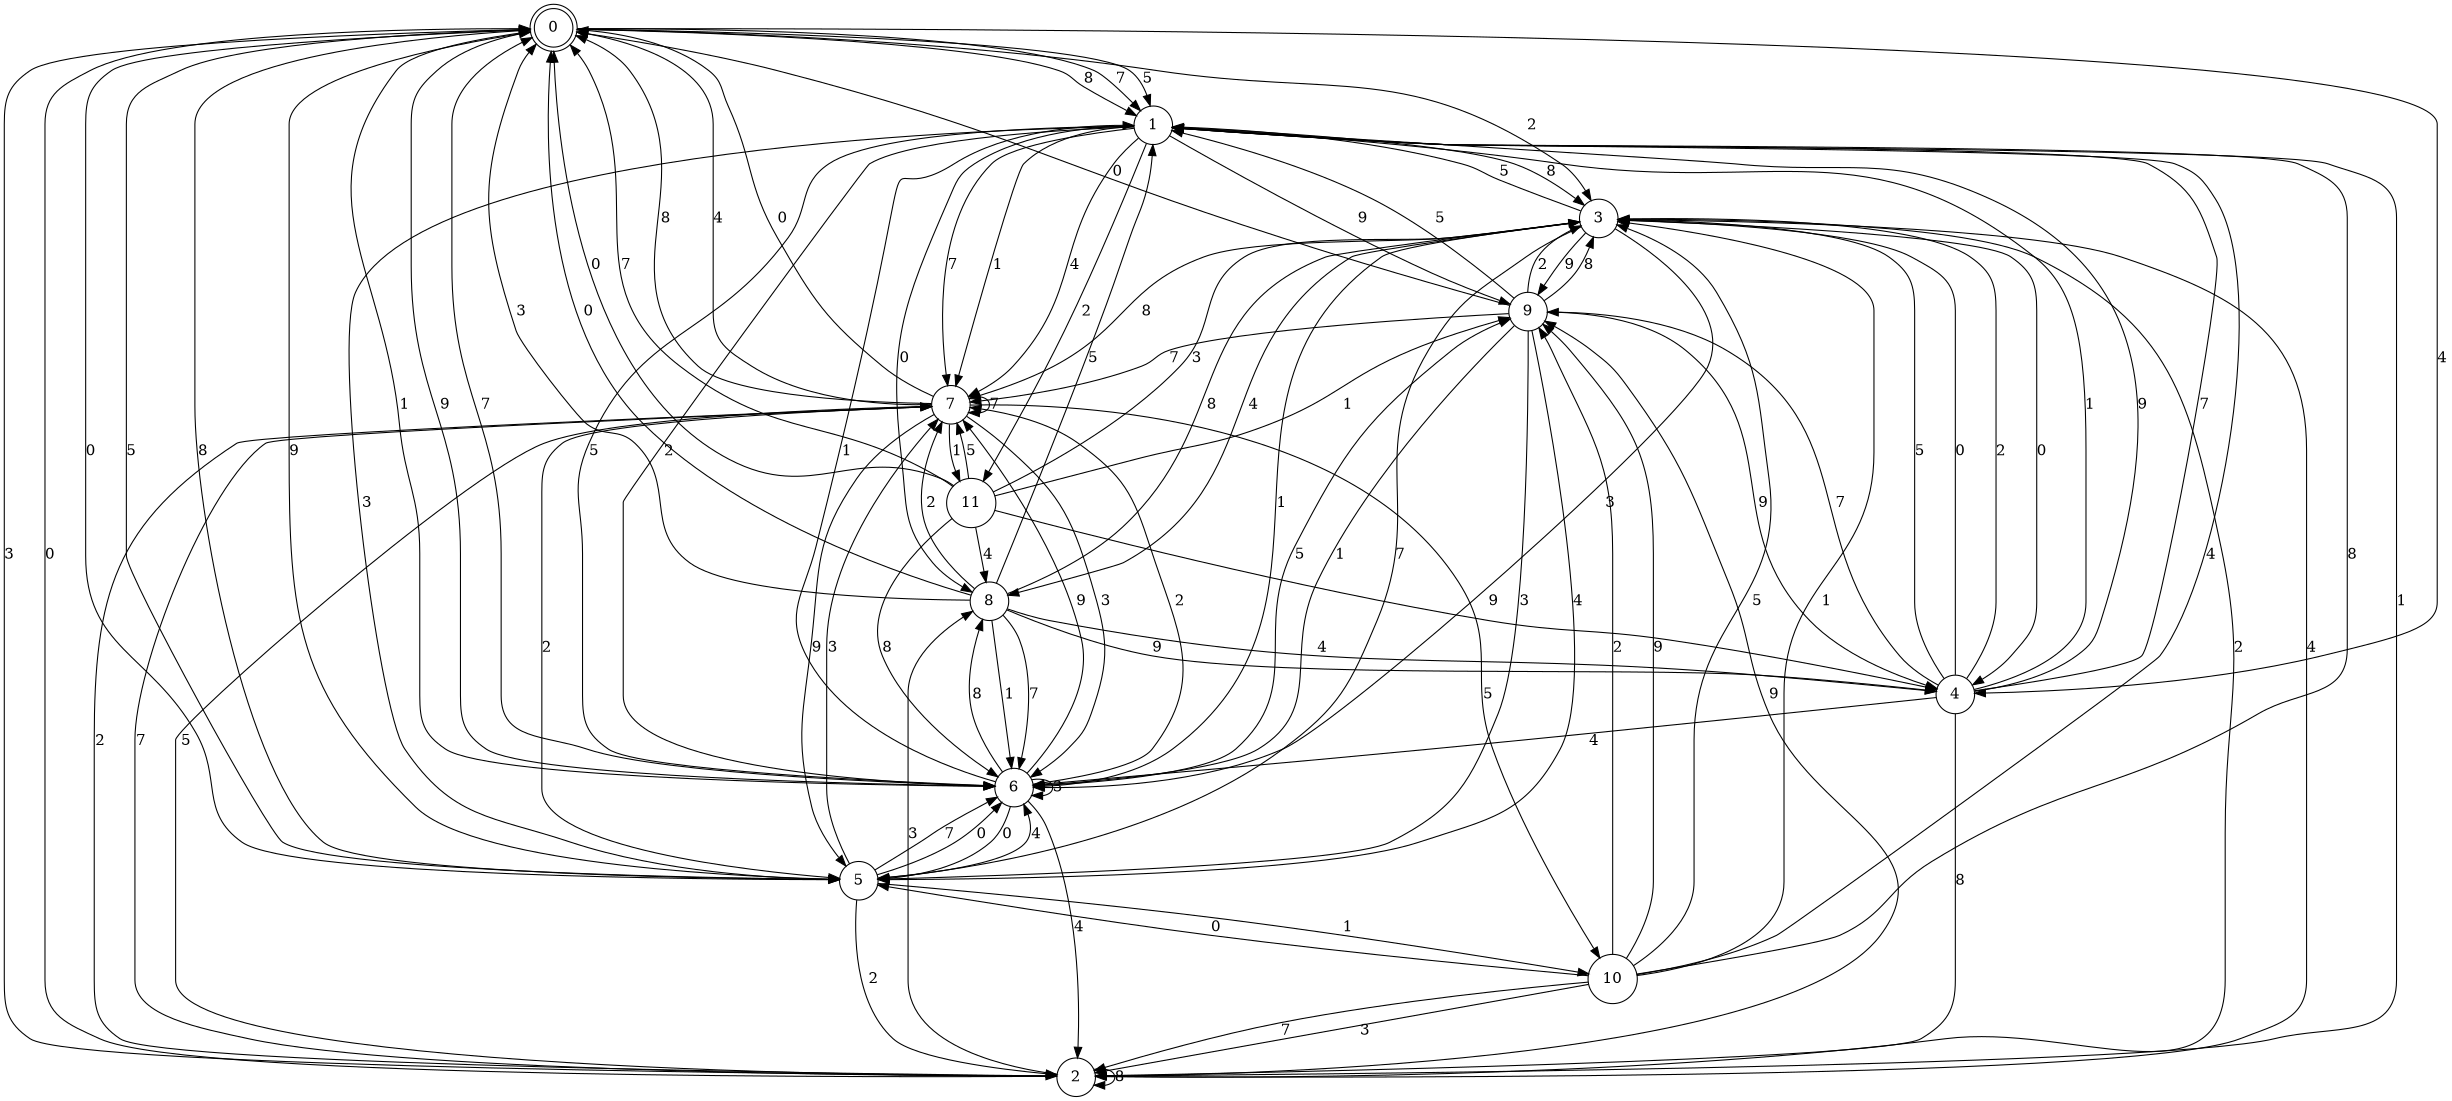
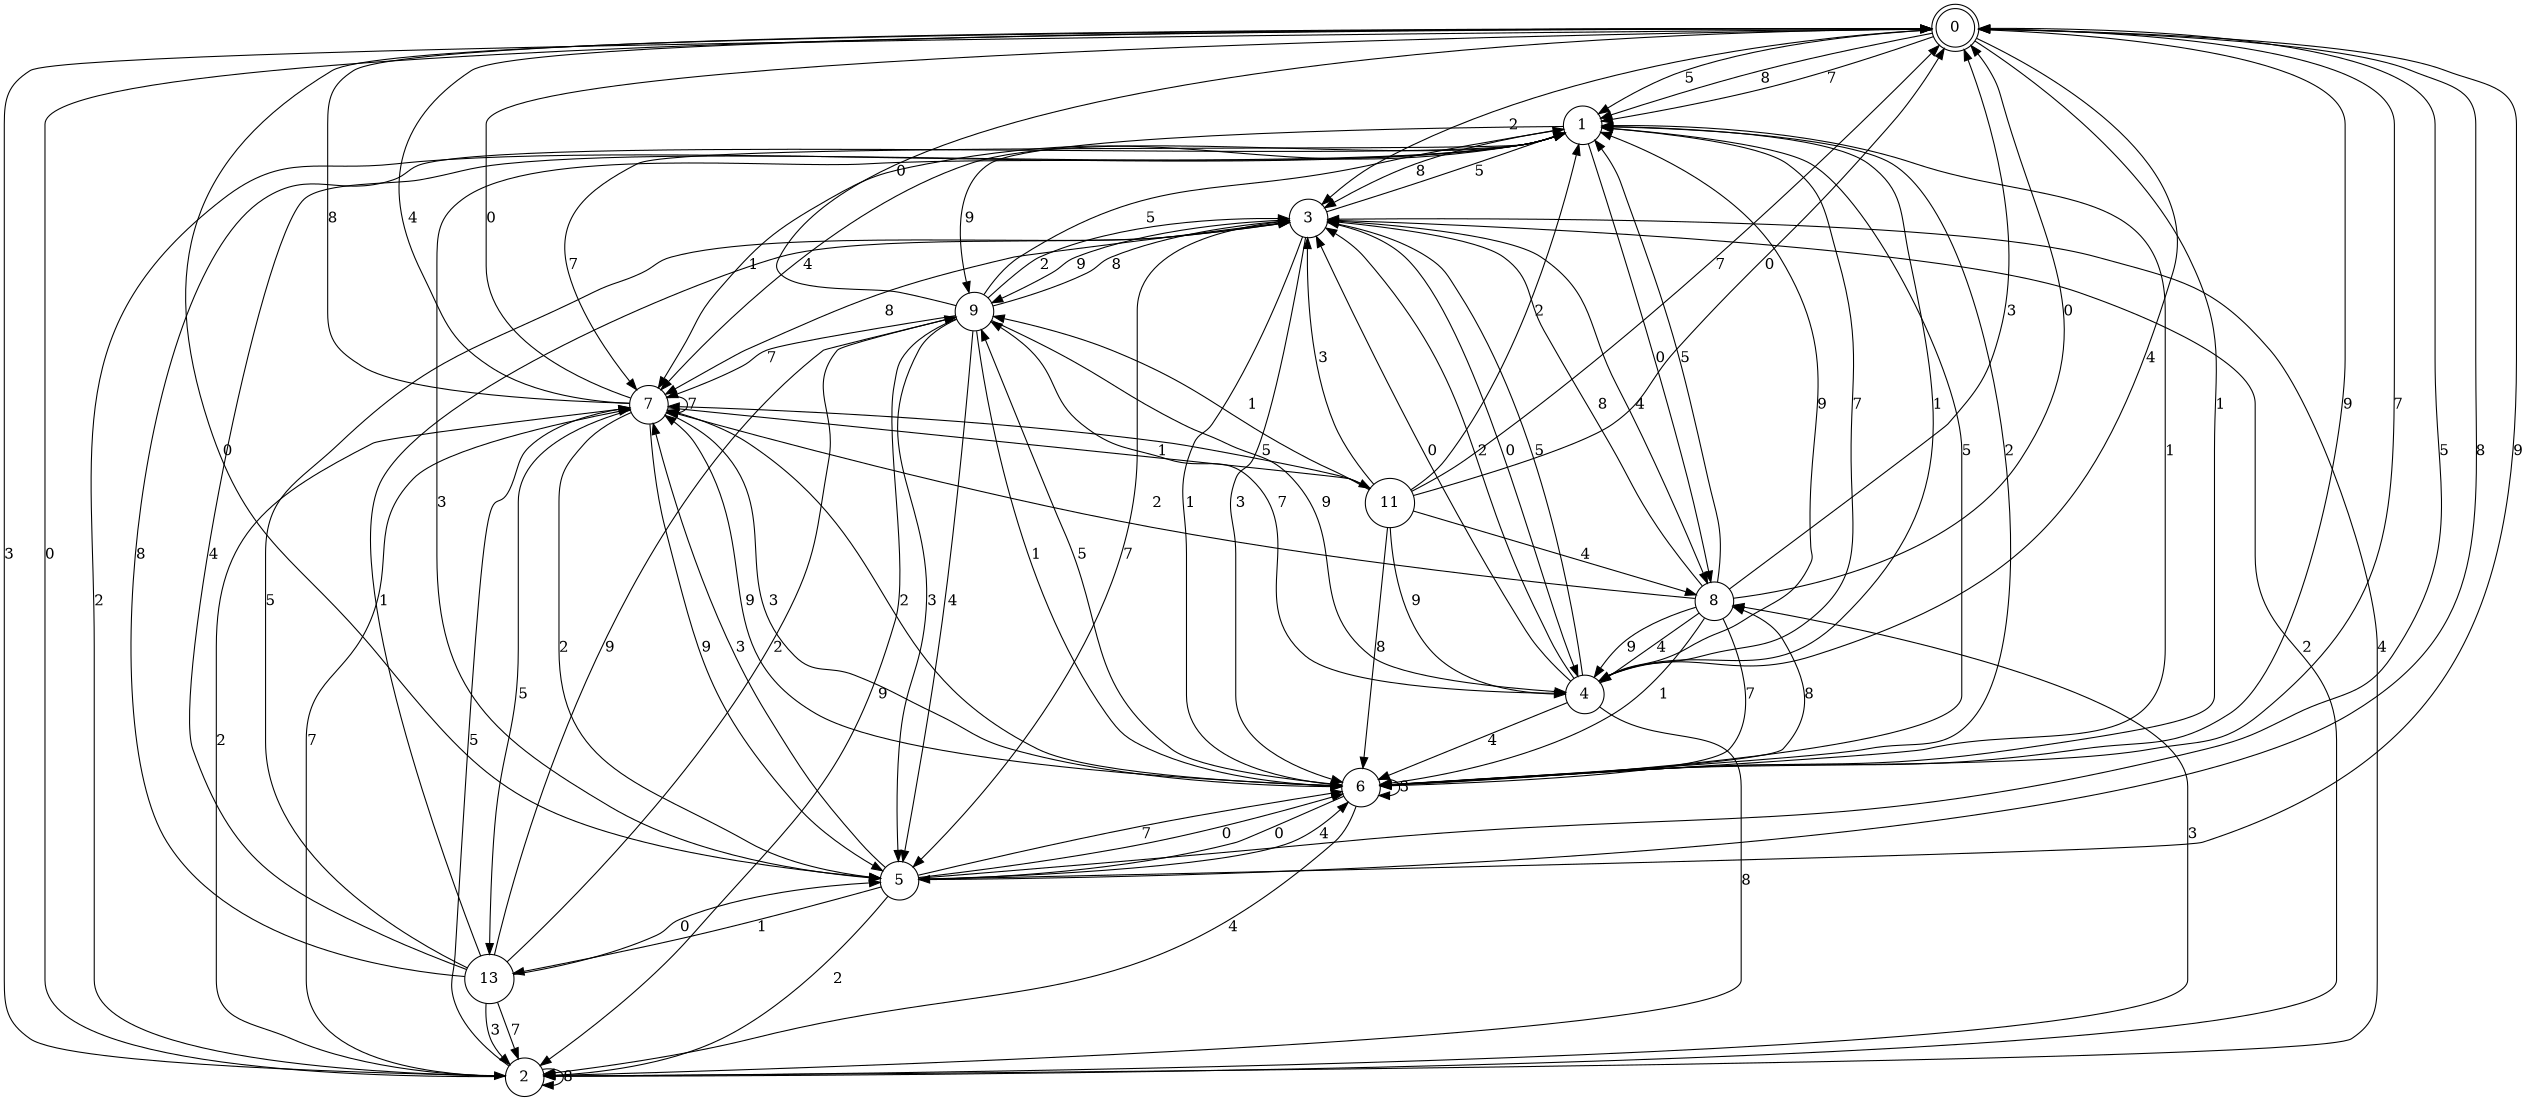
edge "1" -> "11": reversed
edge "2" -> "1": label "1" -> "2"
edge "2" -> "9": reversed
node "10": label "10" -> "13"
